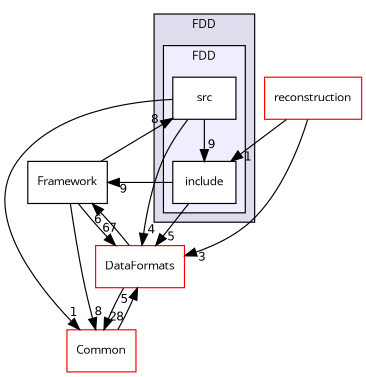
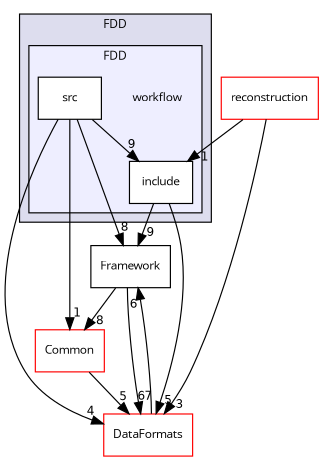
node "workflow": added
edge "Framework" -> "src": reversed
edge "DataFormats" -> "Common": removed
